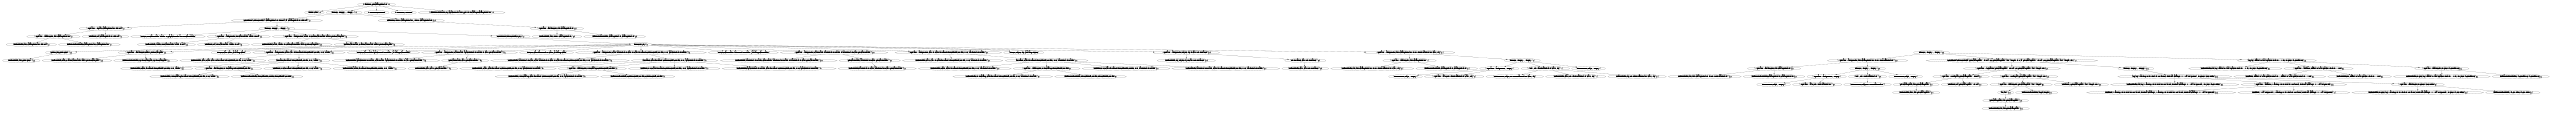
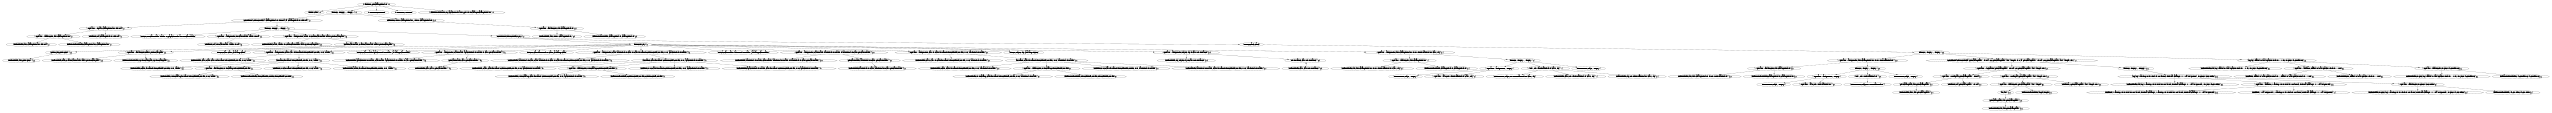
node "(IDENTIFIER,loader,AntClassLoader loader = null)": removed
node "(BLOCK,catch,catch)": added
edge "(newInstance,clazz.newInstance())" -> "(IDENTIFIER,clazz,clazz.newInstance())": reversed
